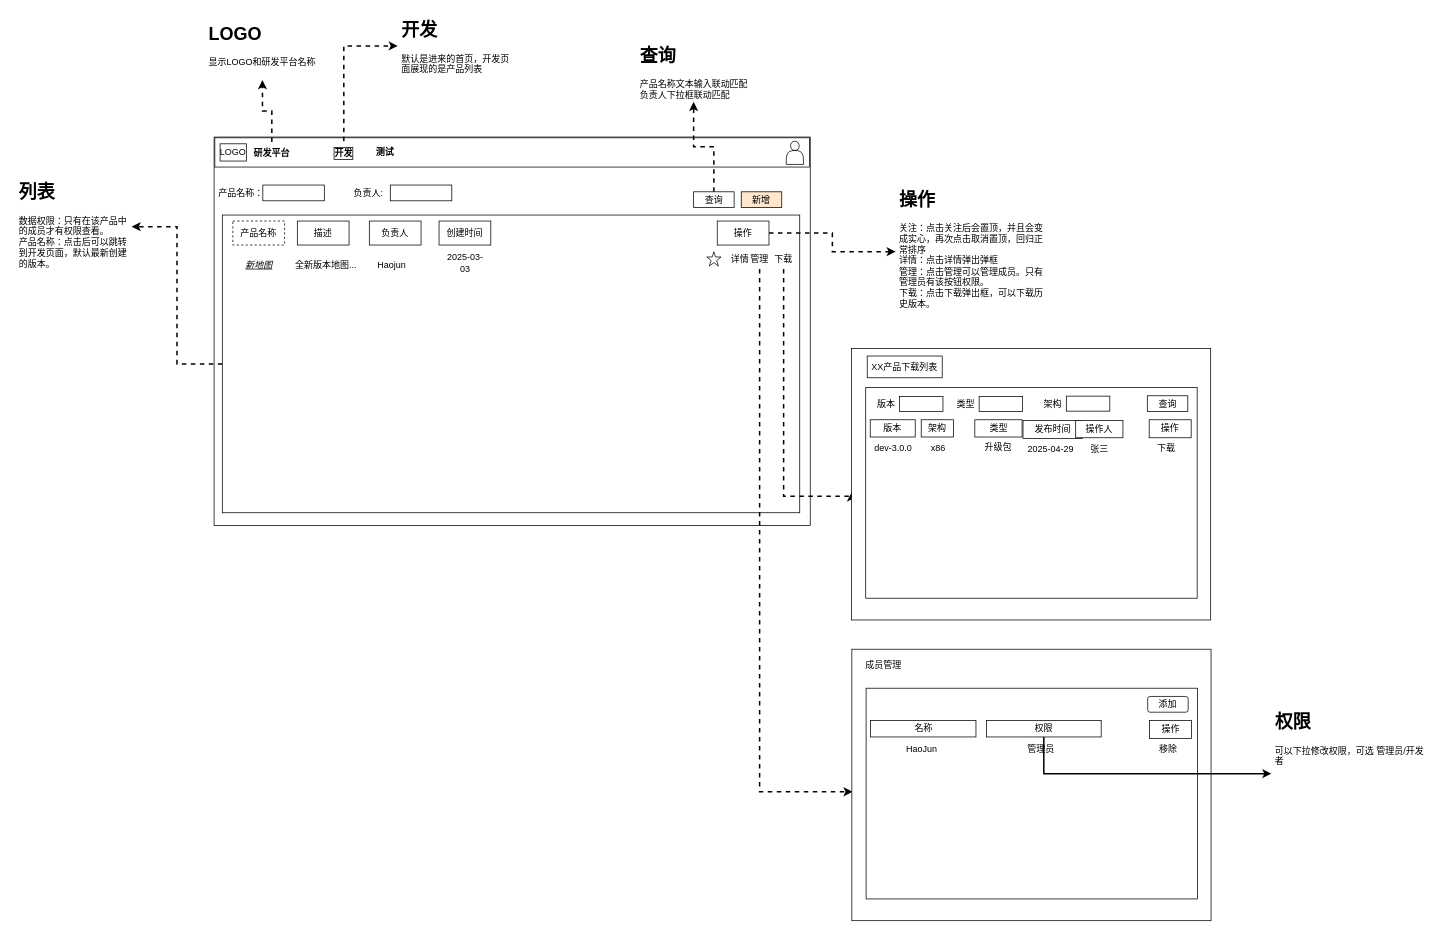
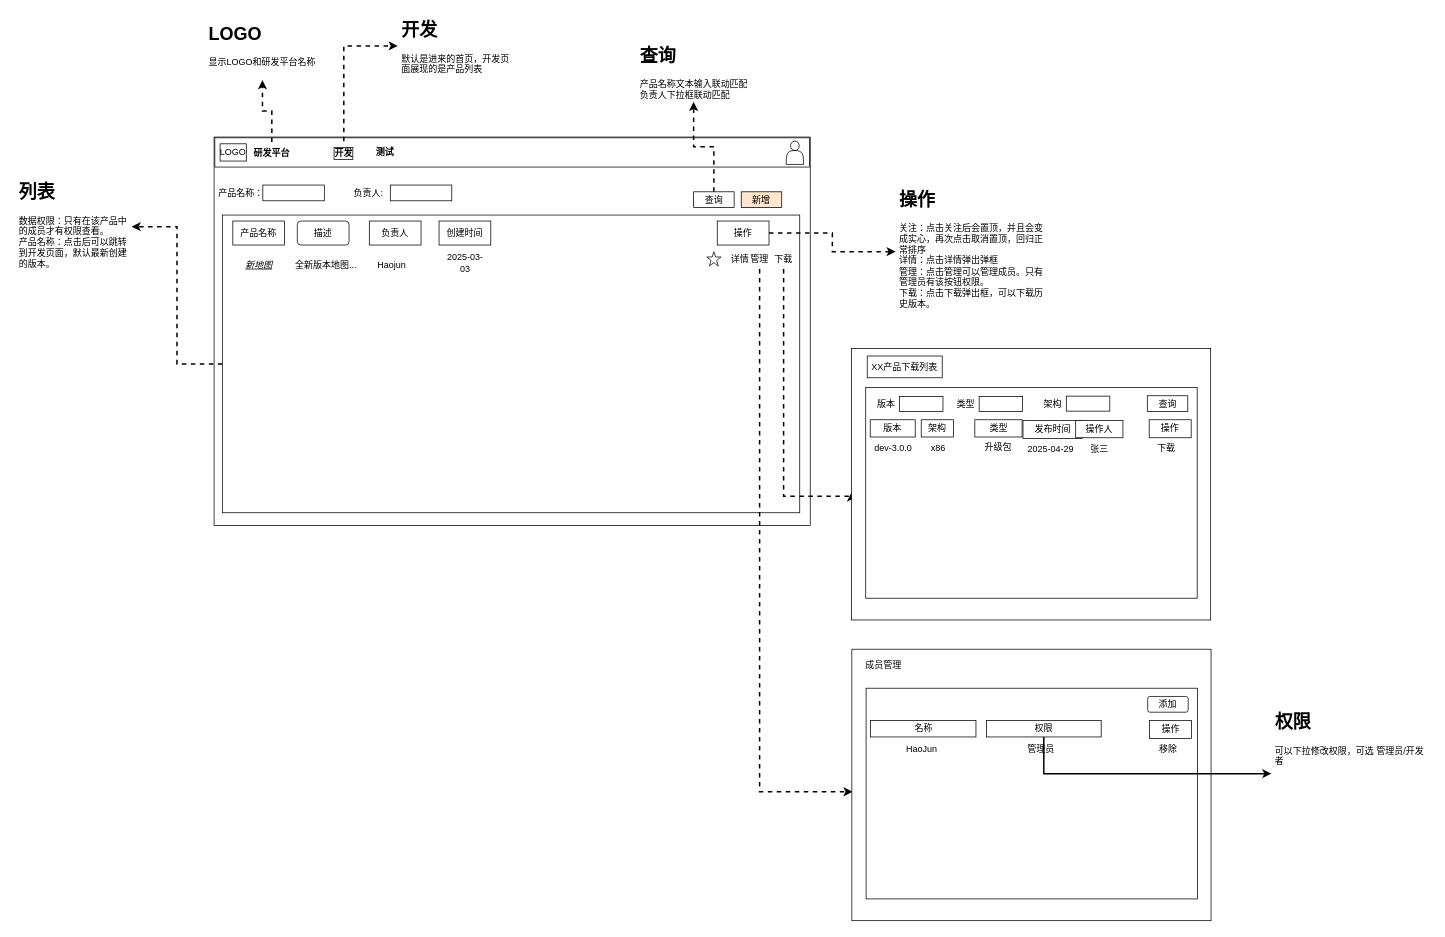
node "产品名称": style dashed -> solid
node "描述": shape rectangle -> rounded rectangle
